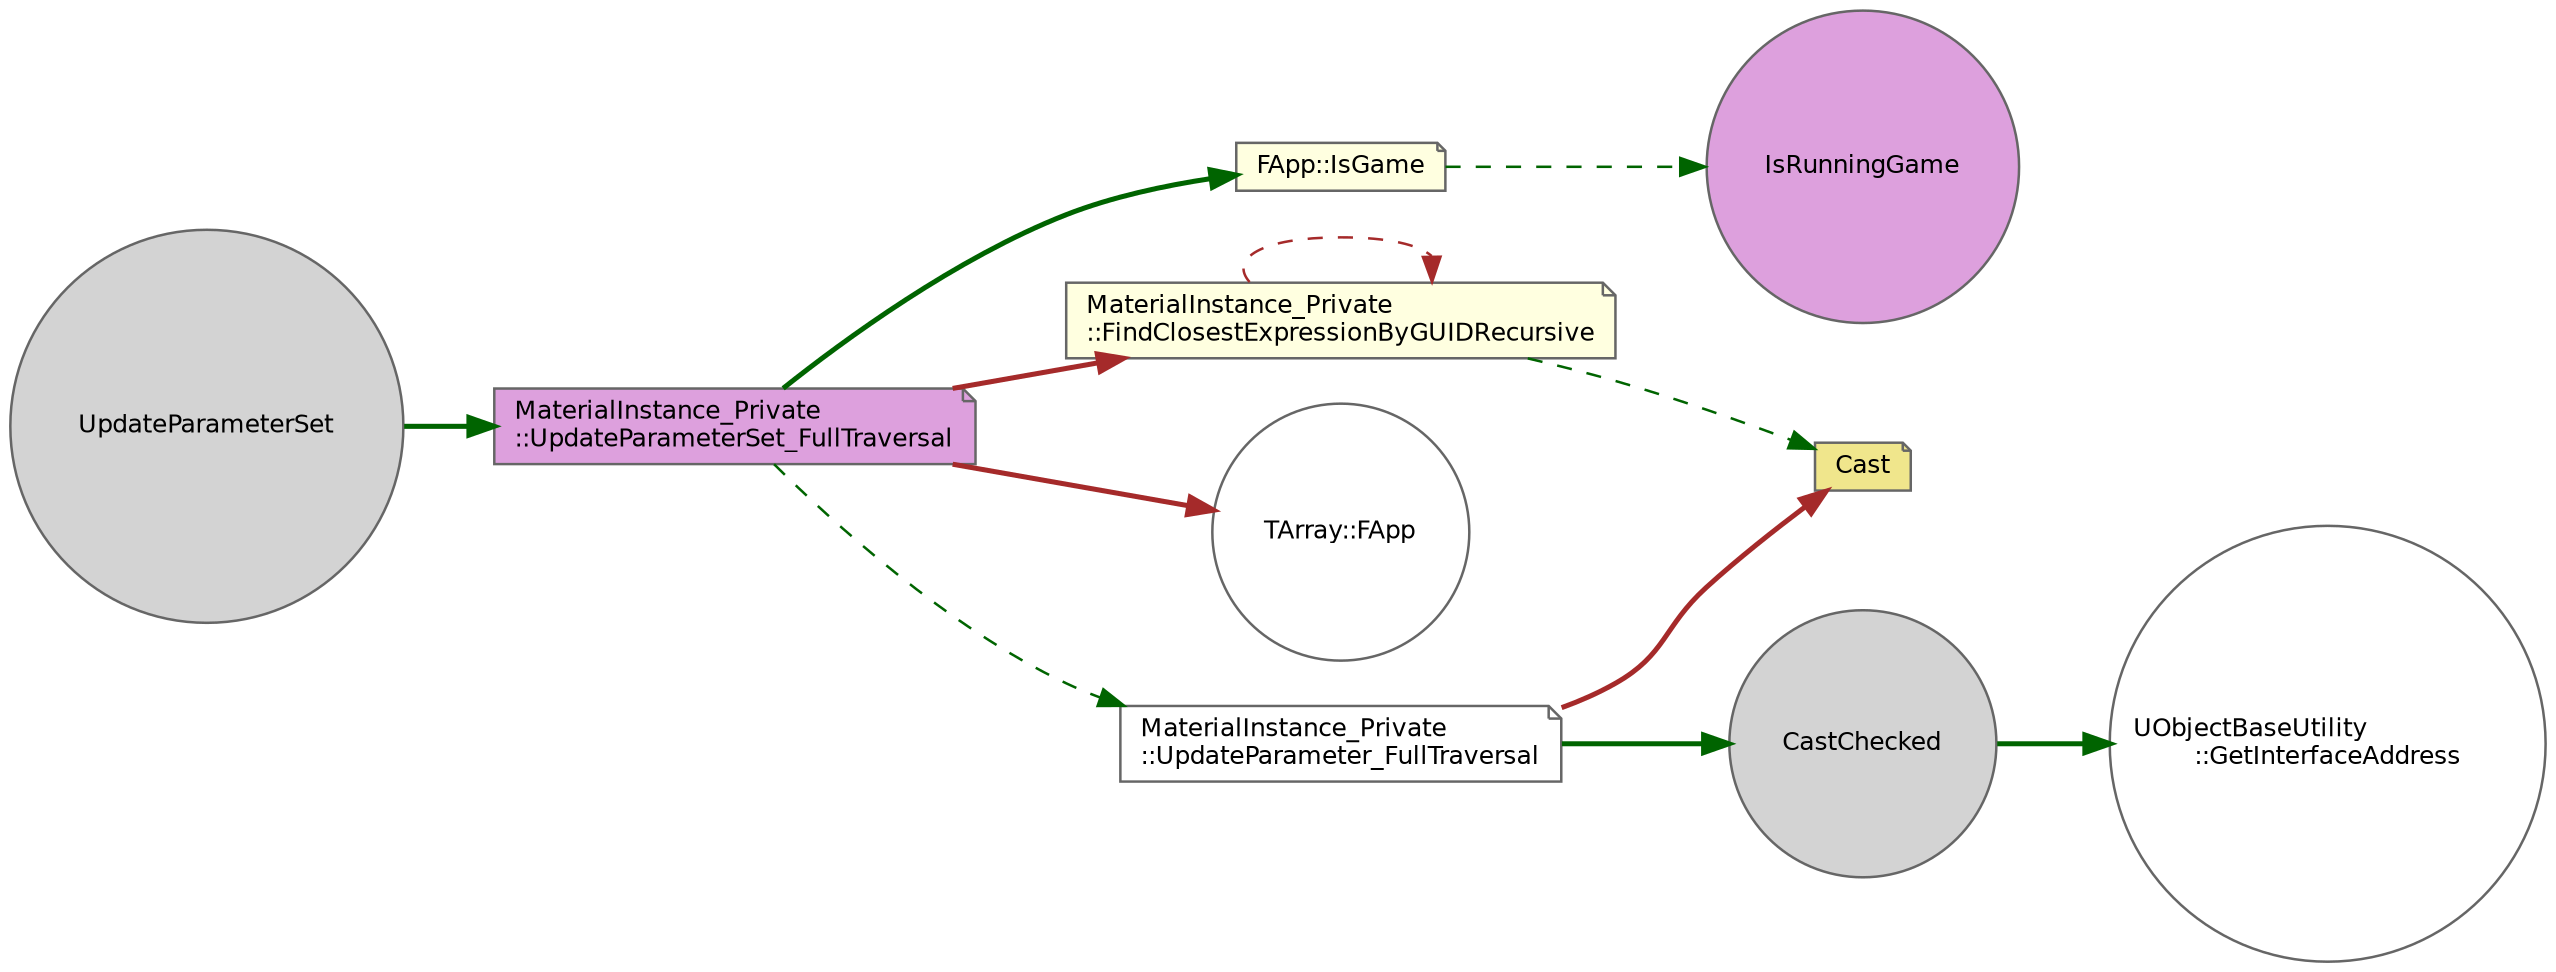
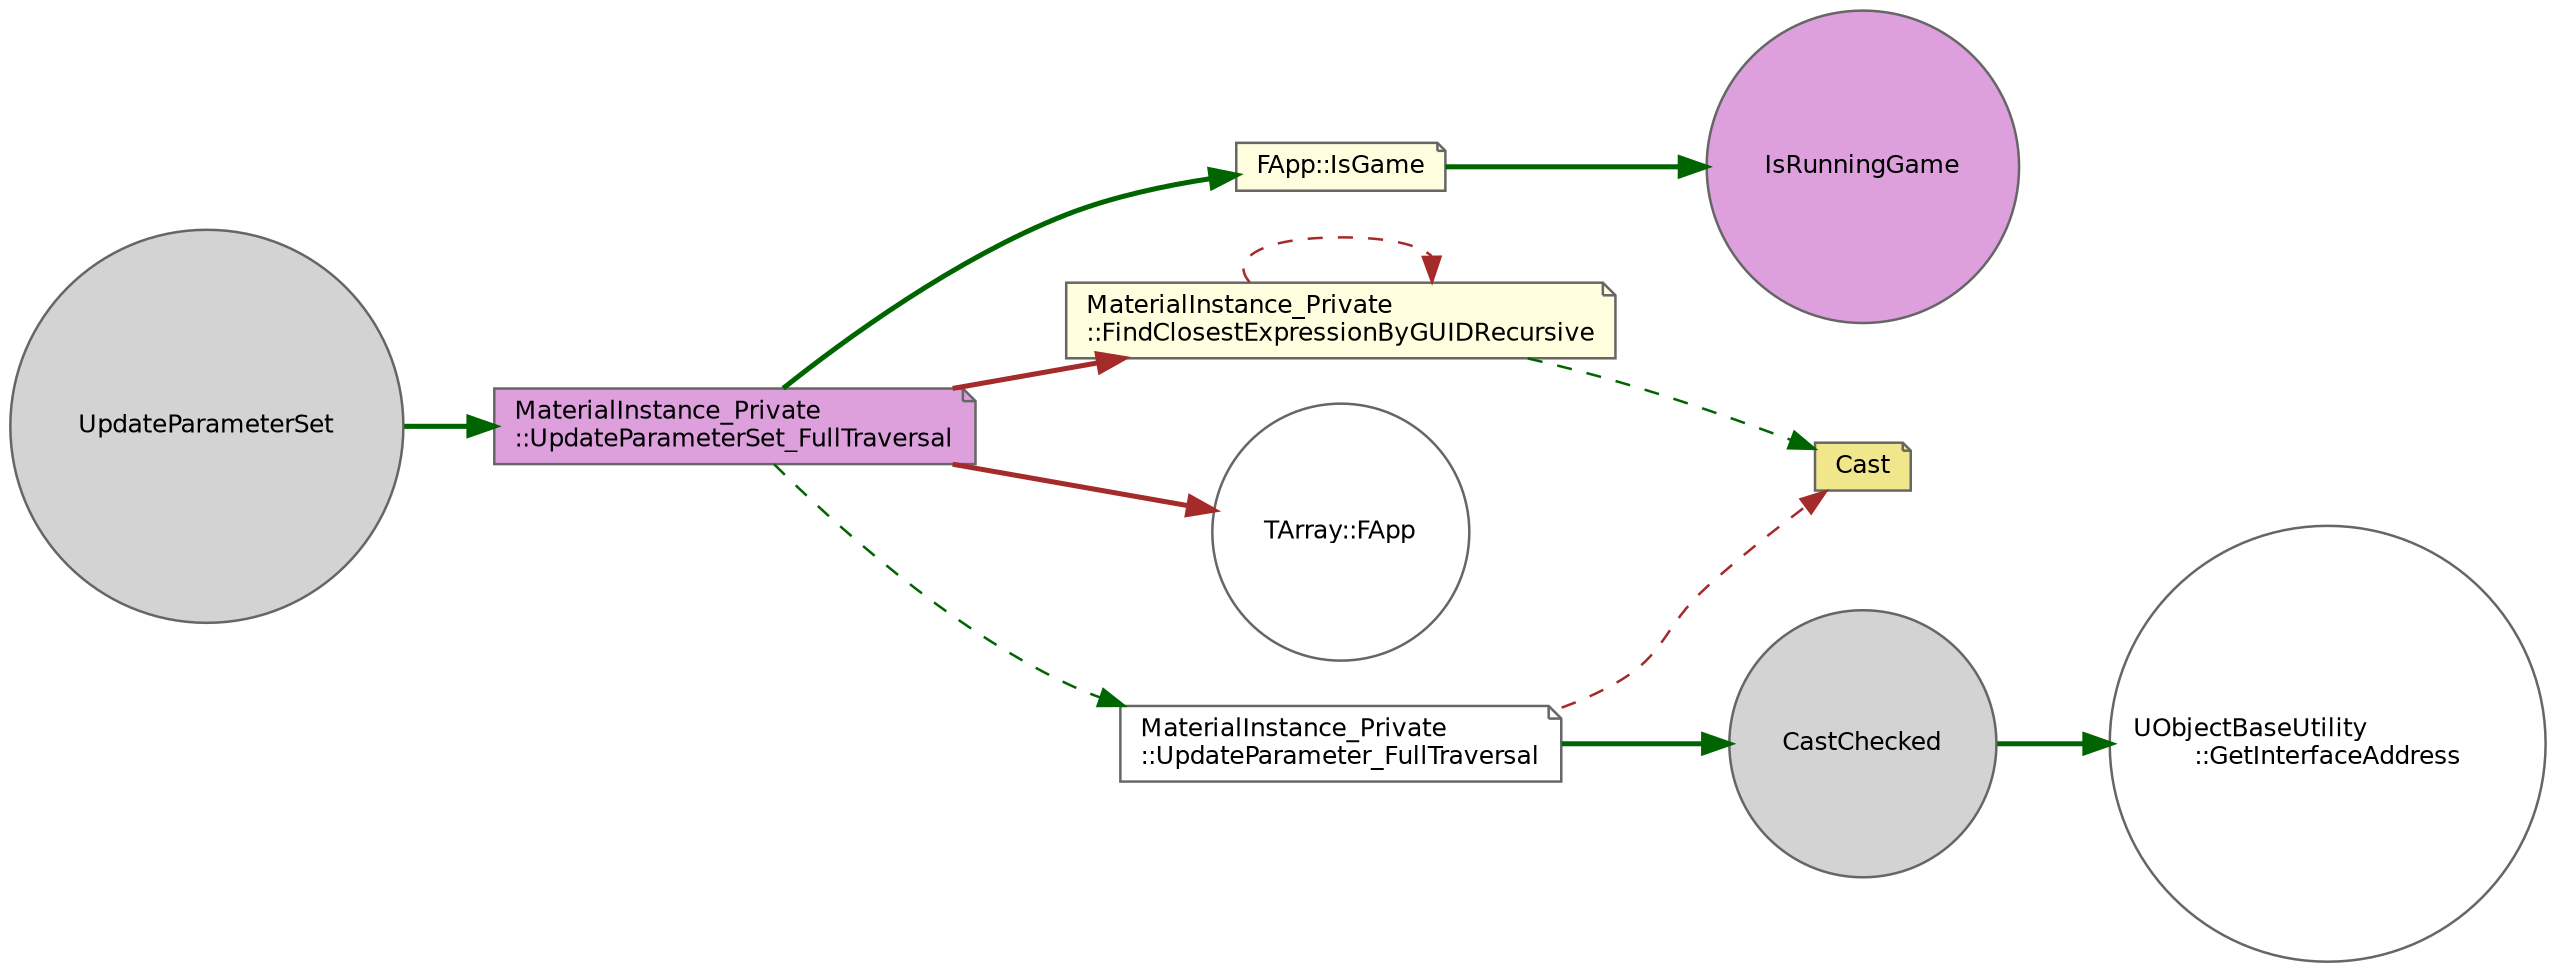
edge "FApp::IsGame" -> "IsRunningGame": style dashed -> bold
edge "MaterialInstance_Private ::UpdateParameter_FullTraversal" -> "Cast": style bold -> dashed
